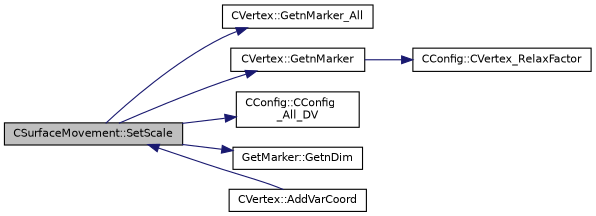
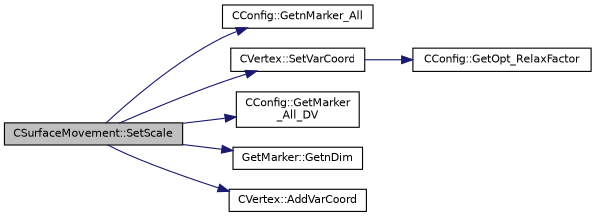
node "CVertex::GetnMarker_All": label "CVertex::GetnMarker_All" -> "CConfig::GetnMarker_All"
node "CVertex::GetnMarker": label "CVertex::GetnMarker" -> "CVertex::SetVarCoord"
node "CConfig::CVertex_RelaxFactor": label "CConfig::CVertex_RelaxFactor" -> "CConfig::GetOpt_RelaxFactor"
node "CConfig::CConfig _All_DV": label "CConfig::CConfig _All_DV" -> "CConfig::GetMarker _All_DV"
edge "CVertex::AddVarCoord" -> "CSurfaceMovement::SetScale": reversed
